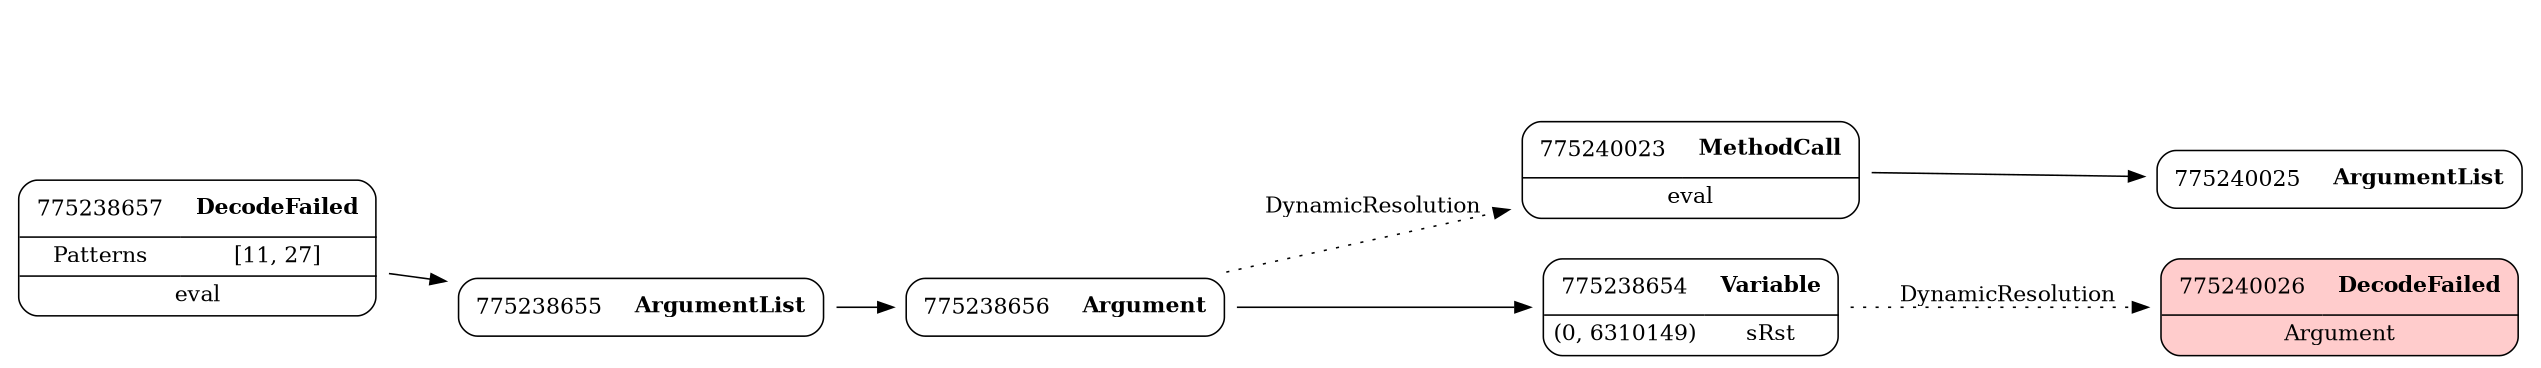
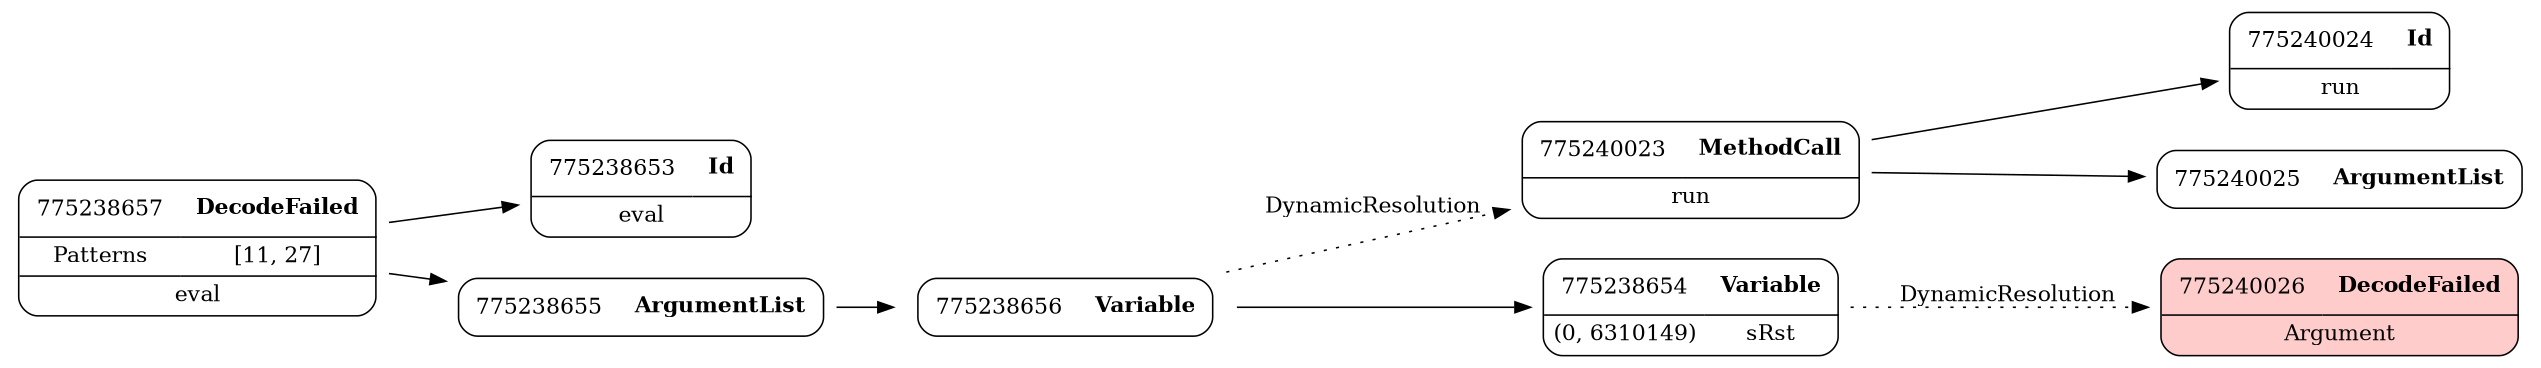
node "775240024": added
node "775238653": added
node "775240023": text "eval" -> "run"
node "775238656": text "Argument" -> "Variable"
